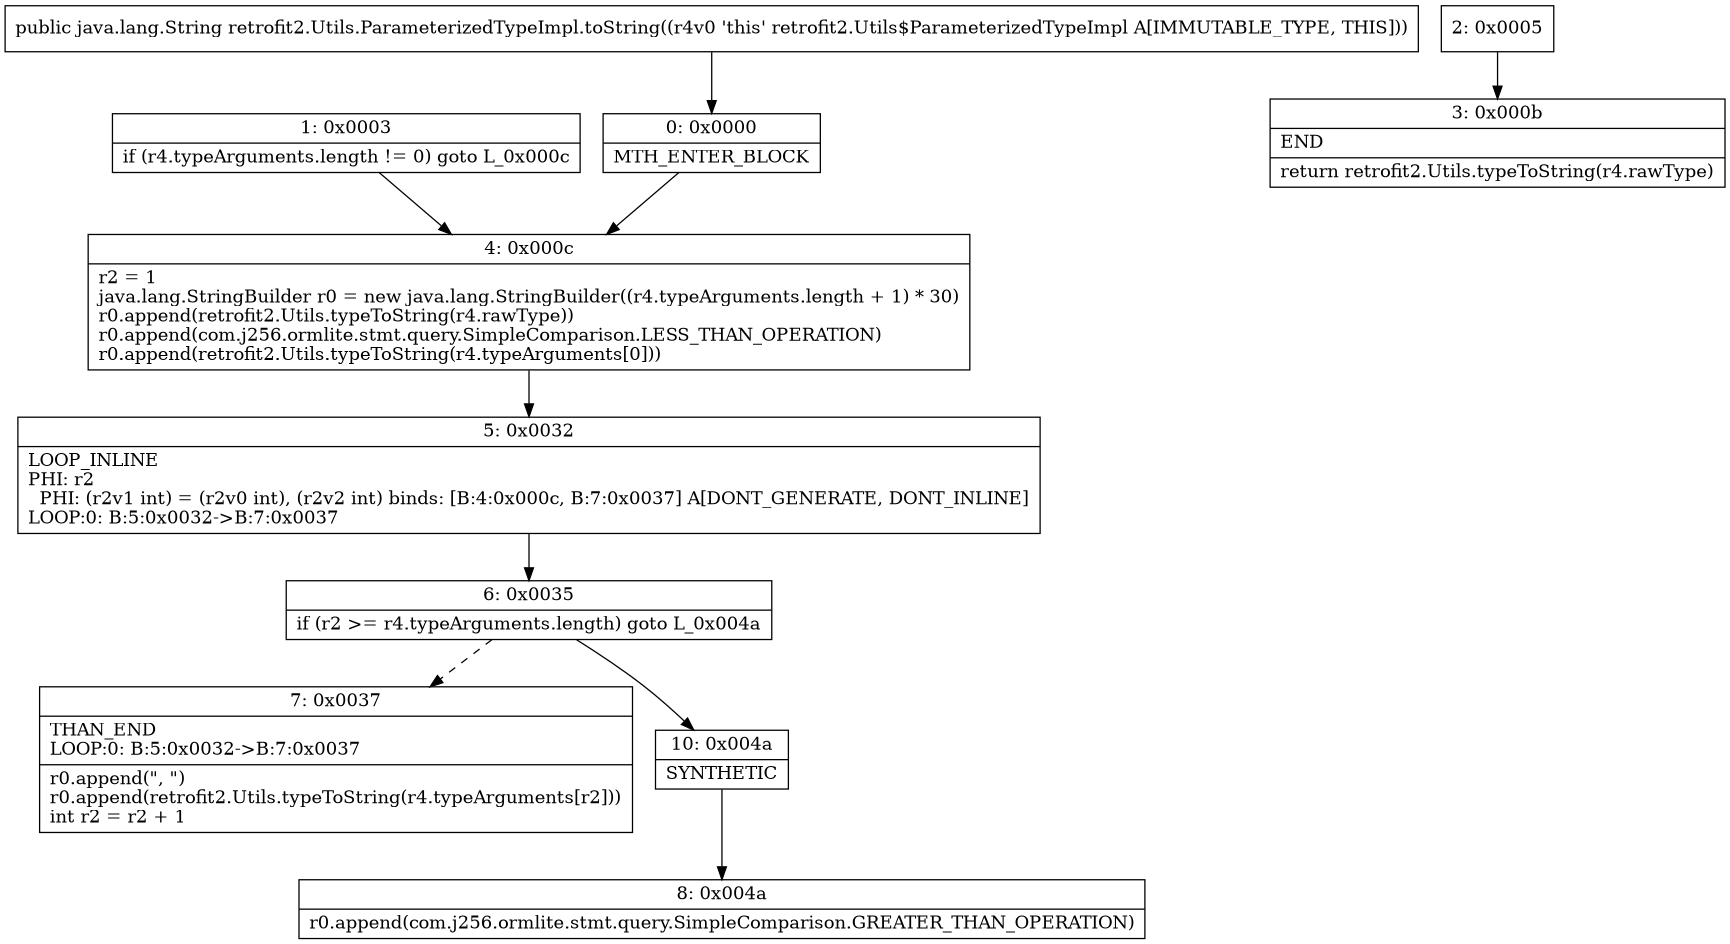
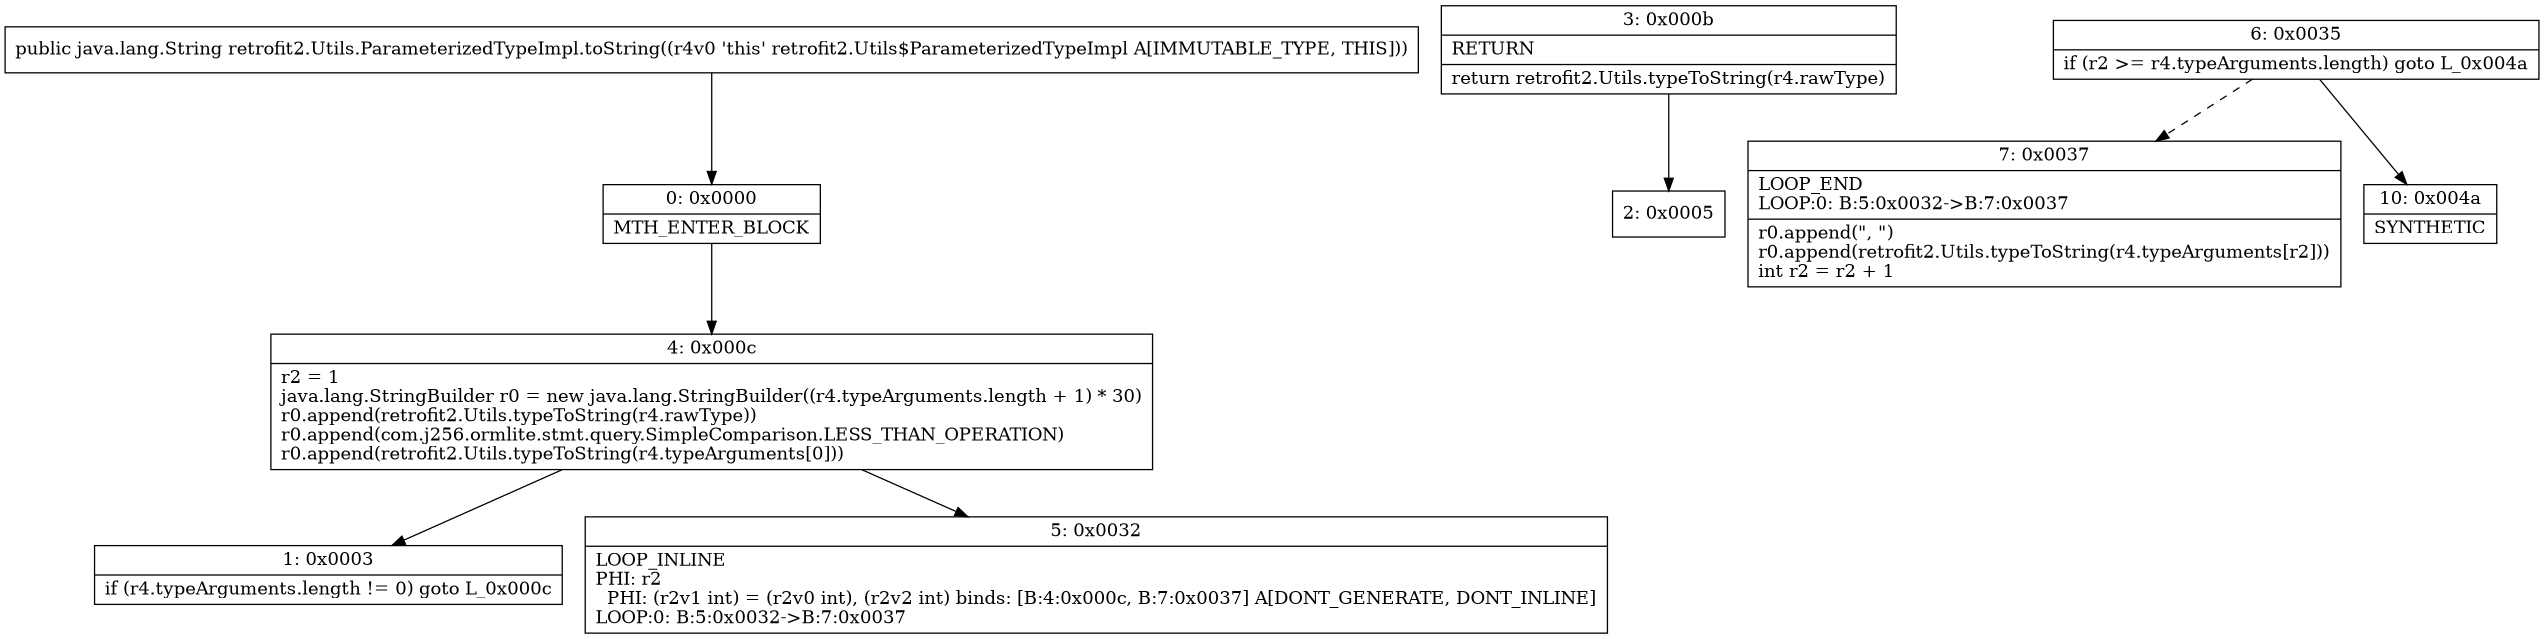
edge "2: 0x0005" -> "3: 0x000b": reversed
node "3: 0x000b": text "END" -> "RETURN"
edge "1: 0x0003" -> "4: 0x000c": reversed
edge "5: 0x0032" -> "6: 0x0035": removed
node "7: 0x0037": text "THAN_END" -> "LOOP_END"
node "8: 0x004a": removed
